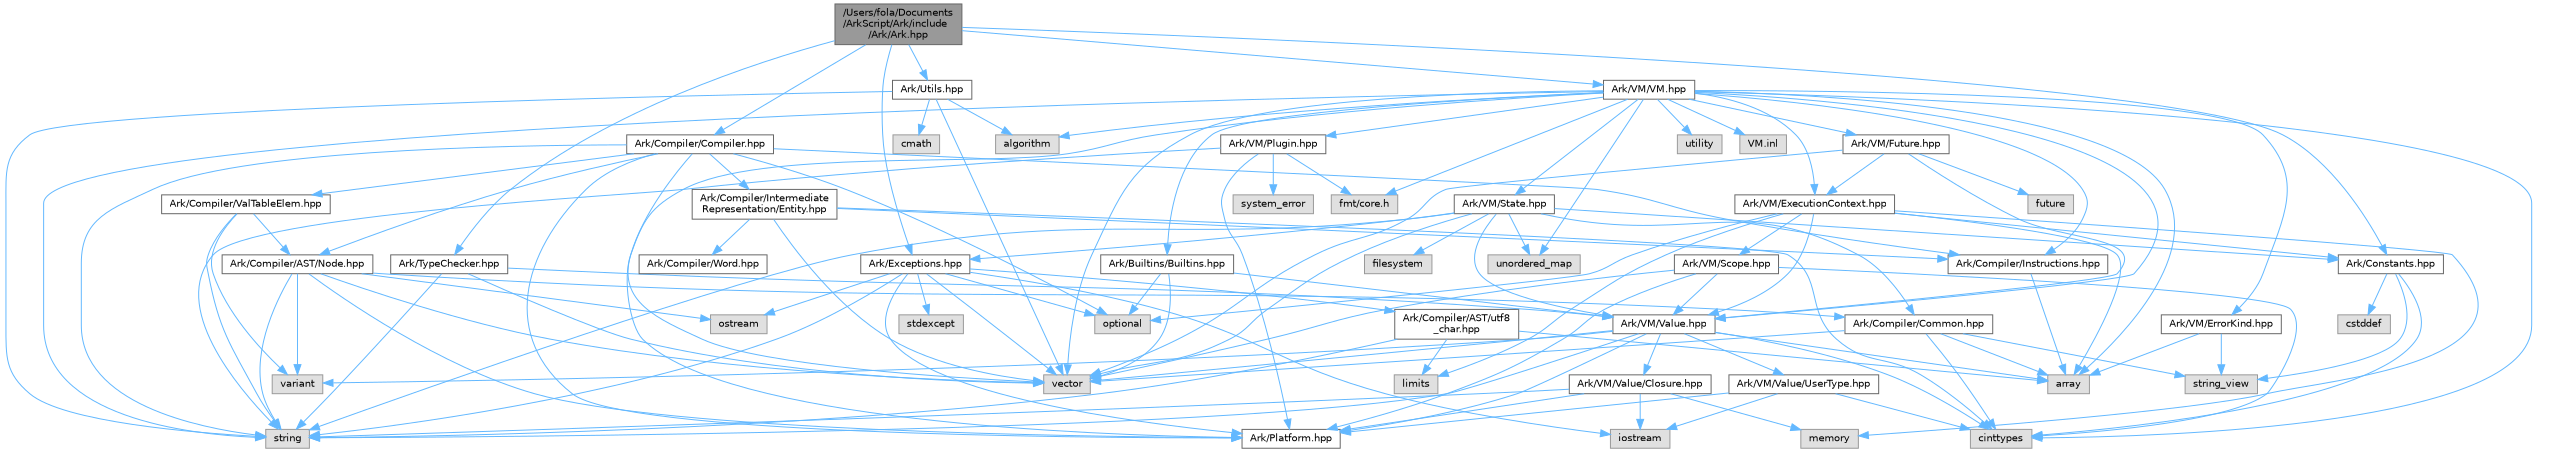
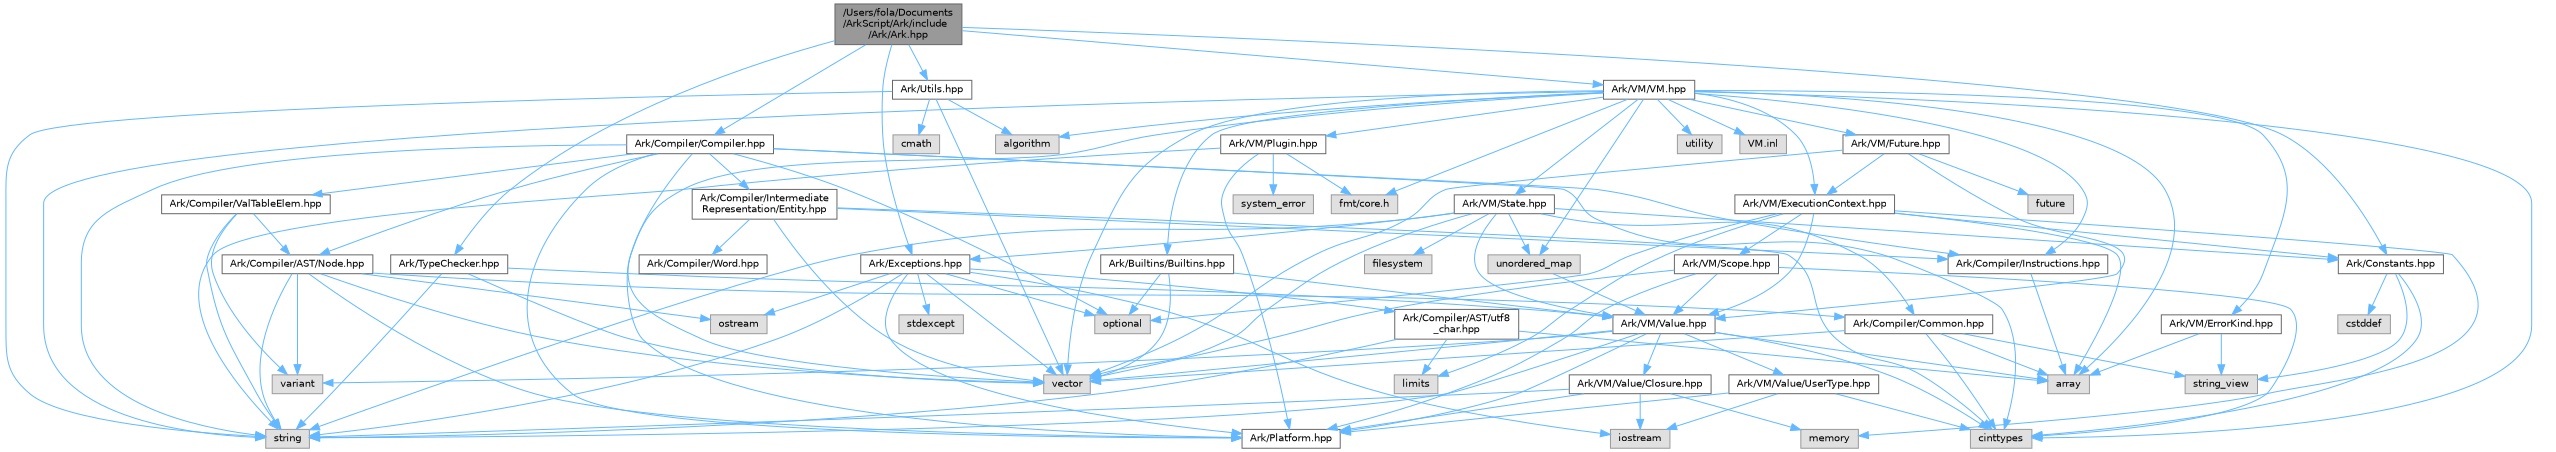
edge "Ark/VM/VM.hpp" -> "Ark/VM/Value.hpp": now "unordered_map" -> "Ark/VM/Value.hpp"
edge "Ark/Compiler/Compiler.hpp" -> "cinttypes": added
